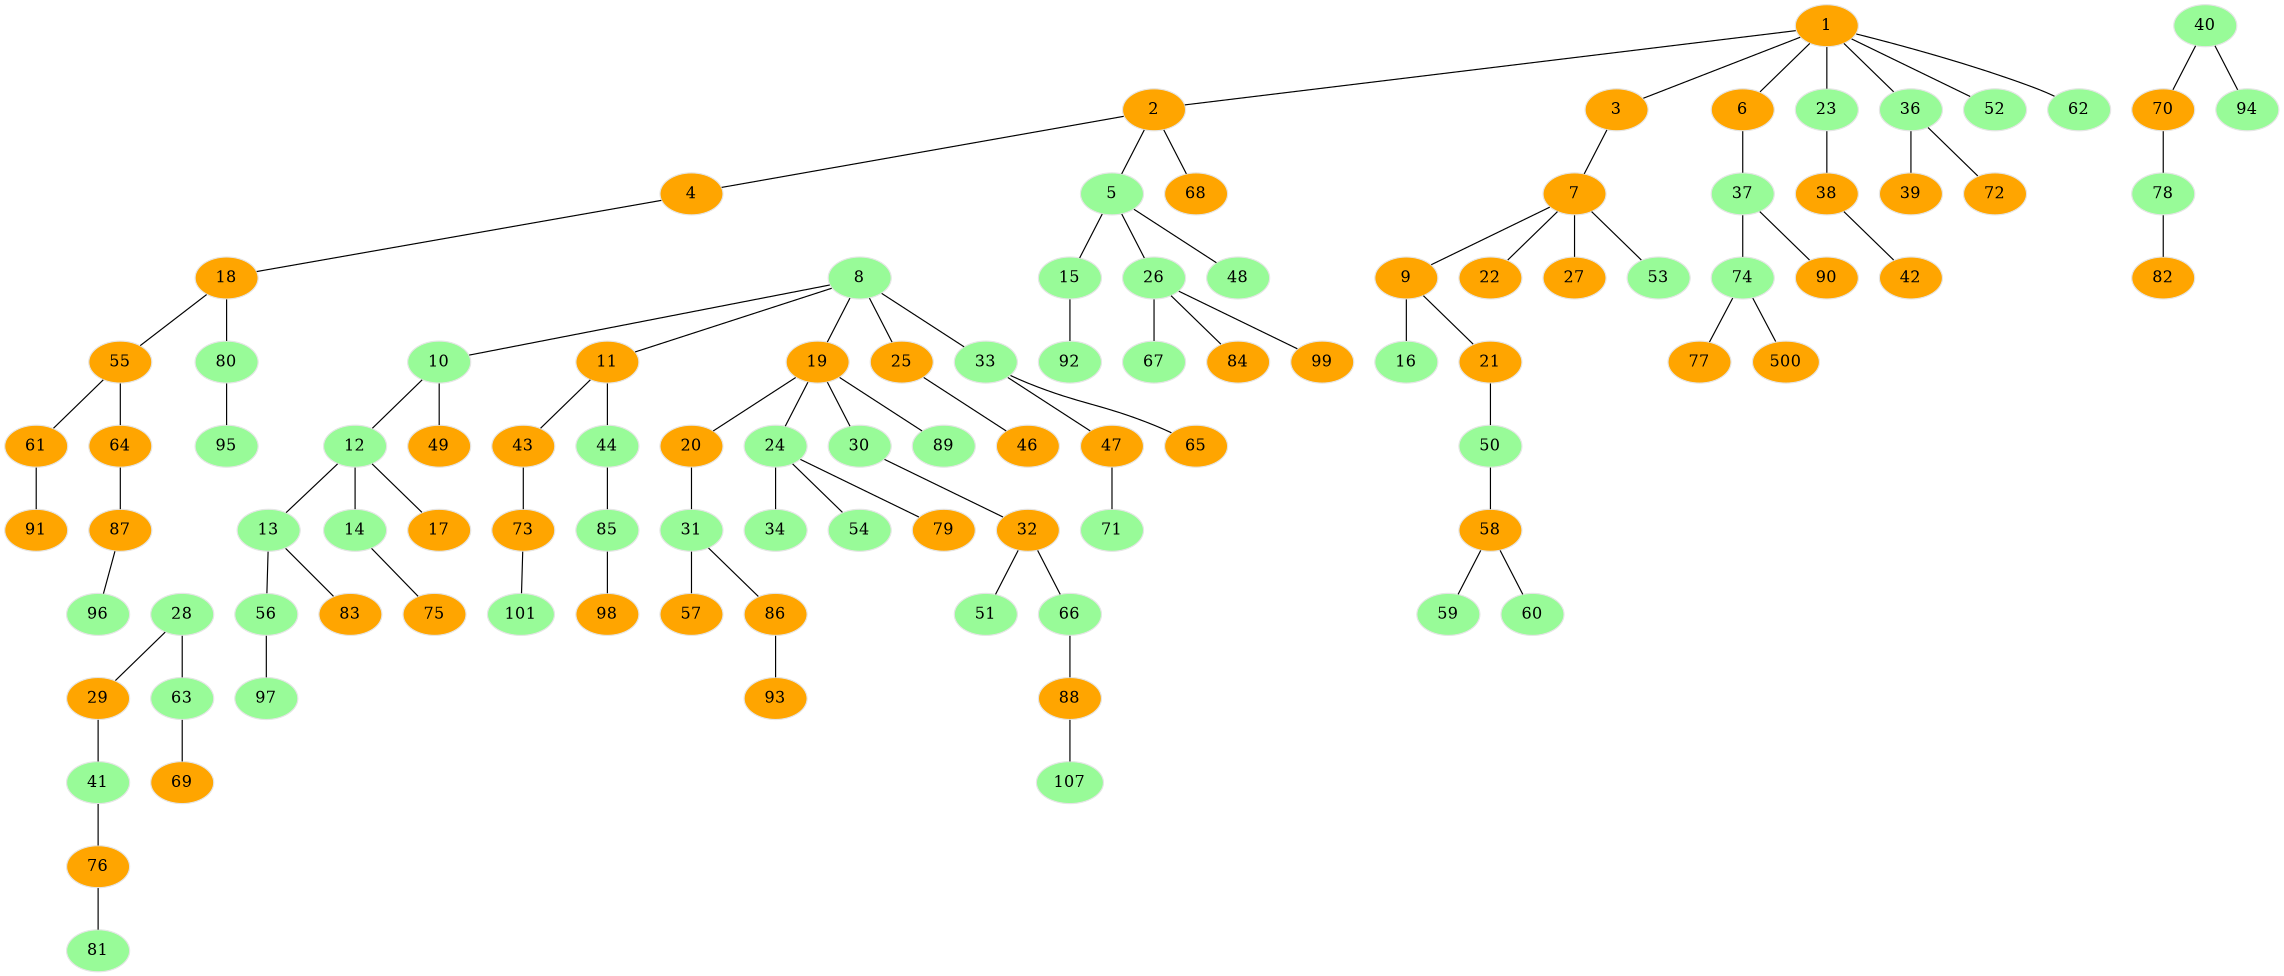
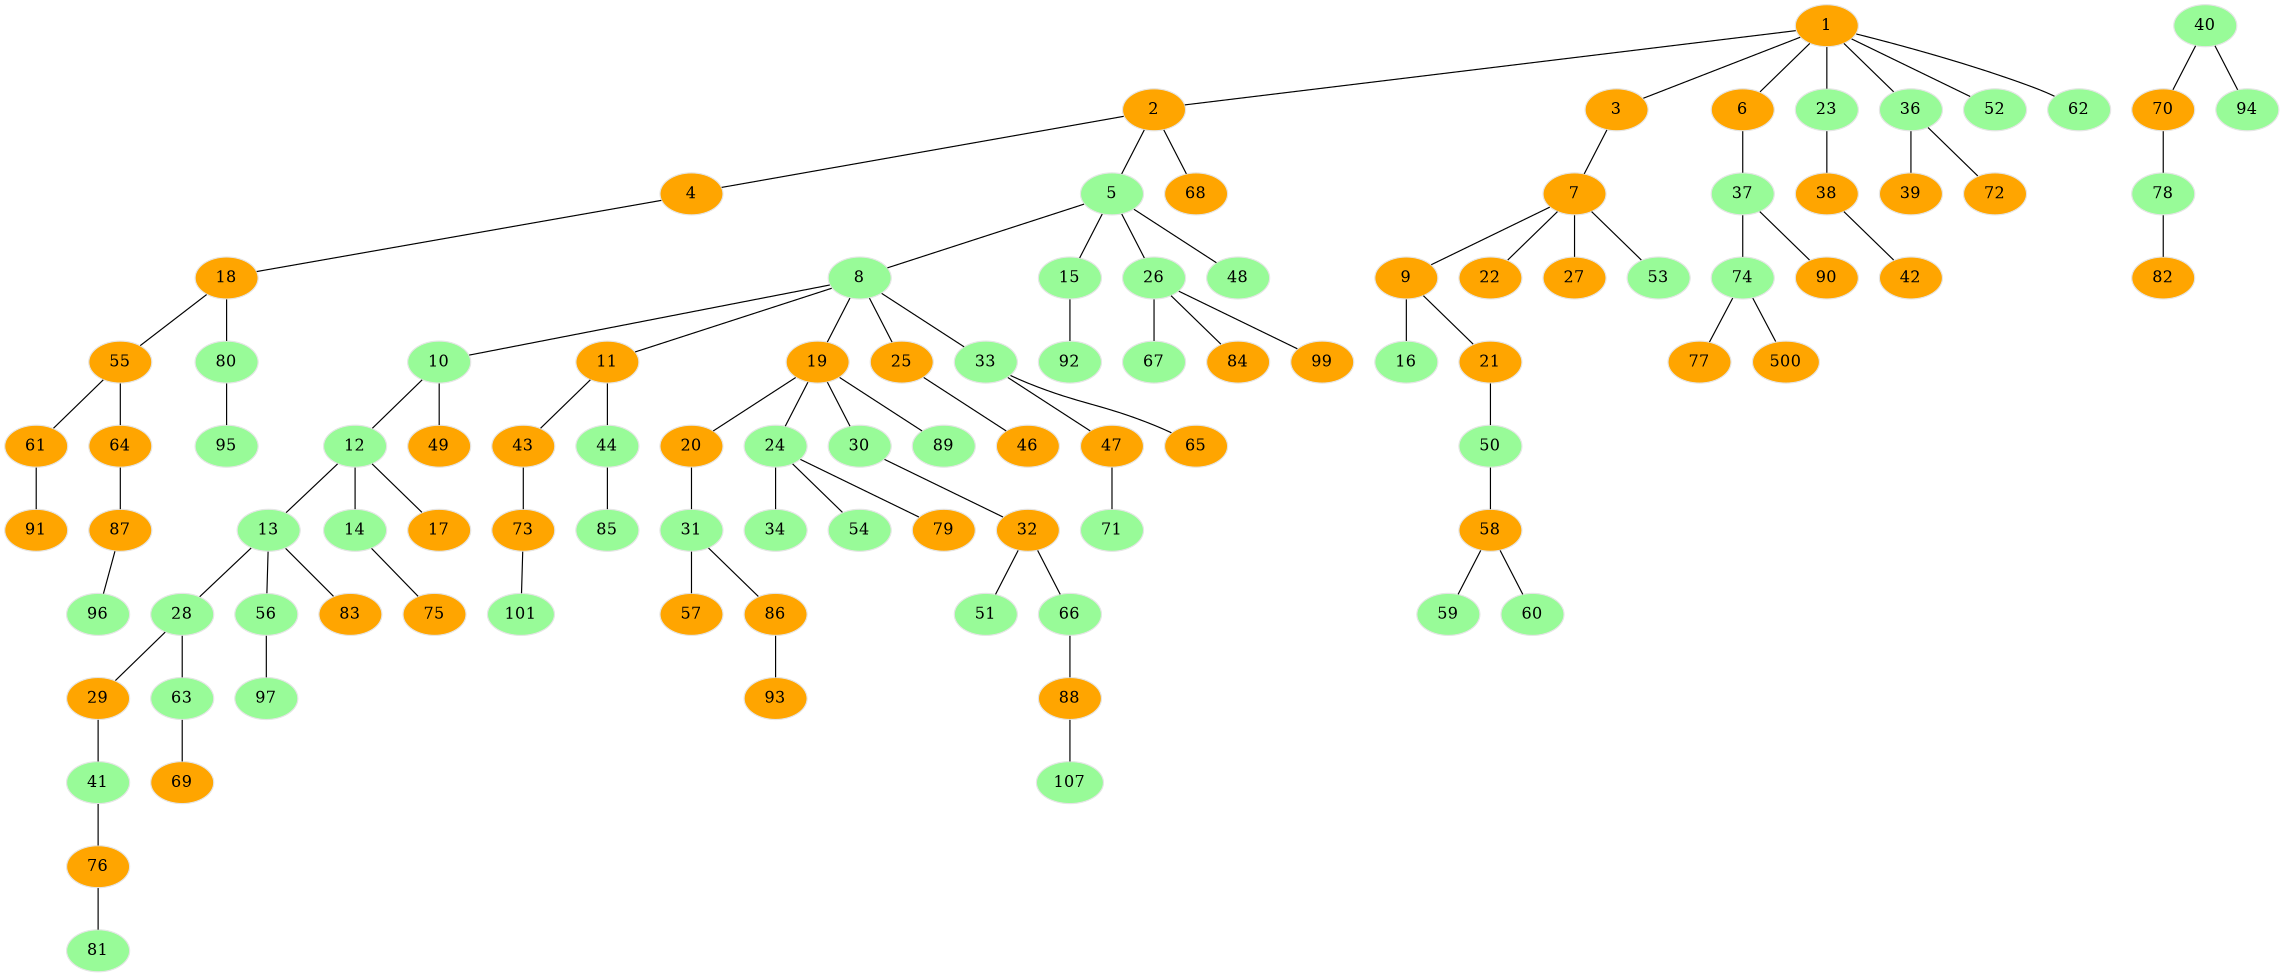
edge "5" -- "8": added
edge "13" -- "28": added
node "98": removed
